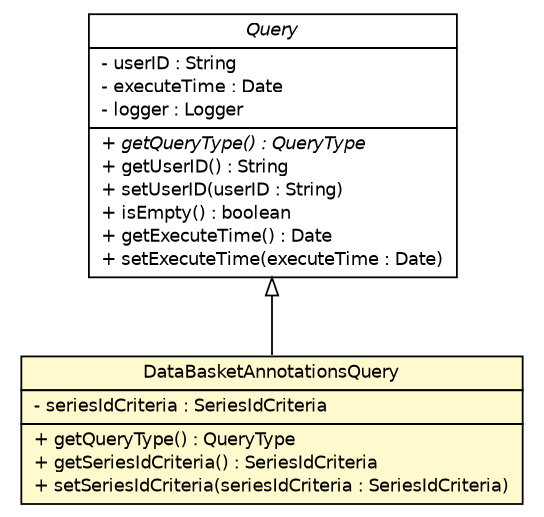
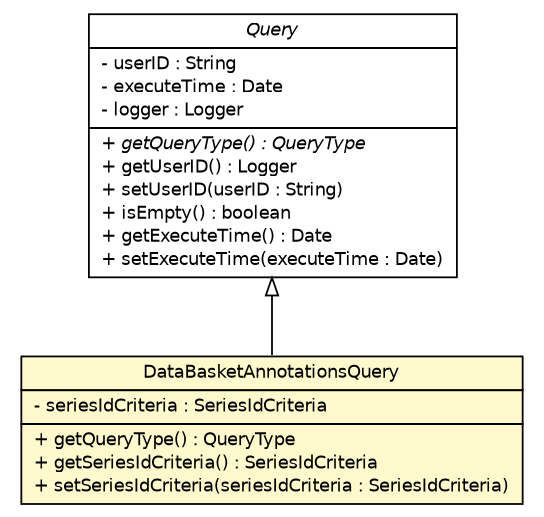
node "Query": text "+ getUserID() : String" -> "+ getUserID() : Logger"
